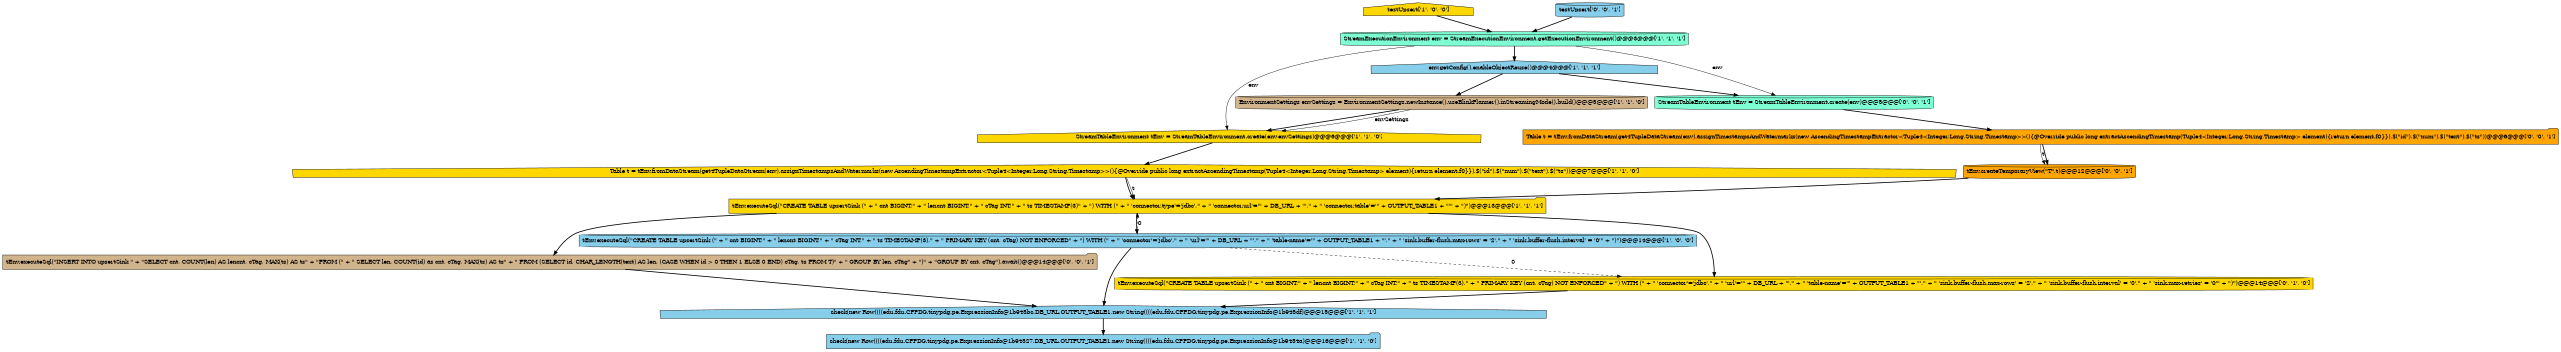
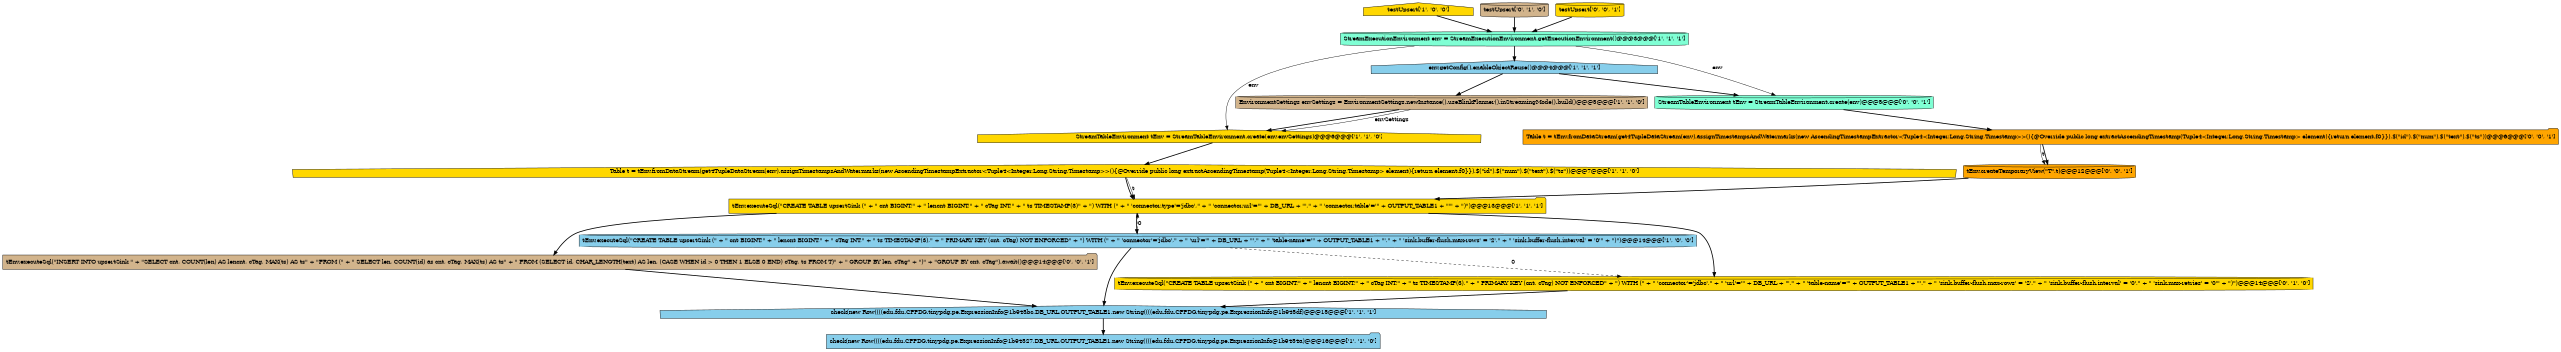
node "testUpsert['0', '1', '0']": added
node "testUpsert['0', '0', '1']": fillcolor skyblue -> gold
